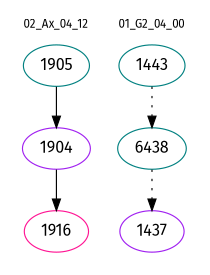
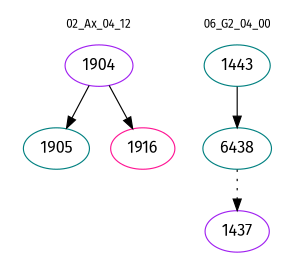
cluster "01_G2_04_00": label "01_G2_04_00" -> "06_G2_04_00"
edge "1905" -> "1904": reversed
edge "1443" -> "6438": style dotted -> solid
